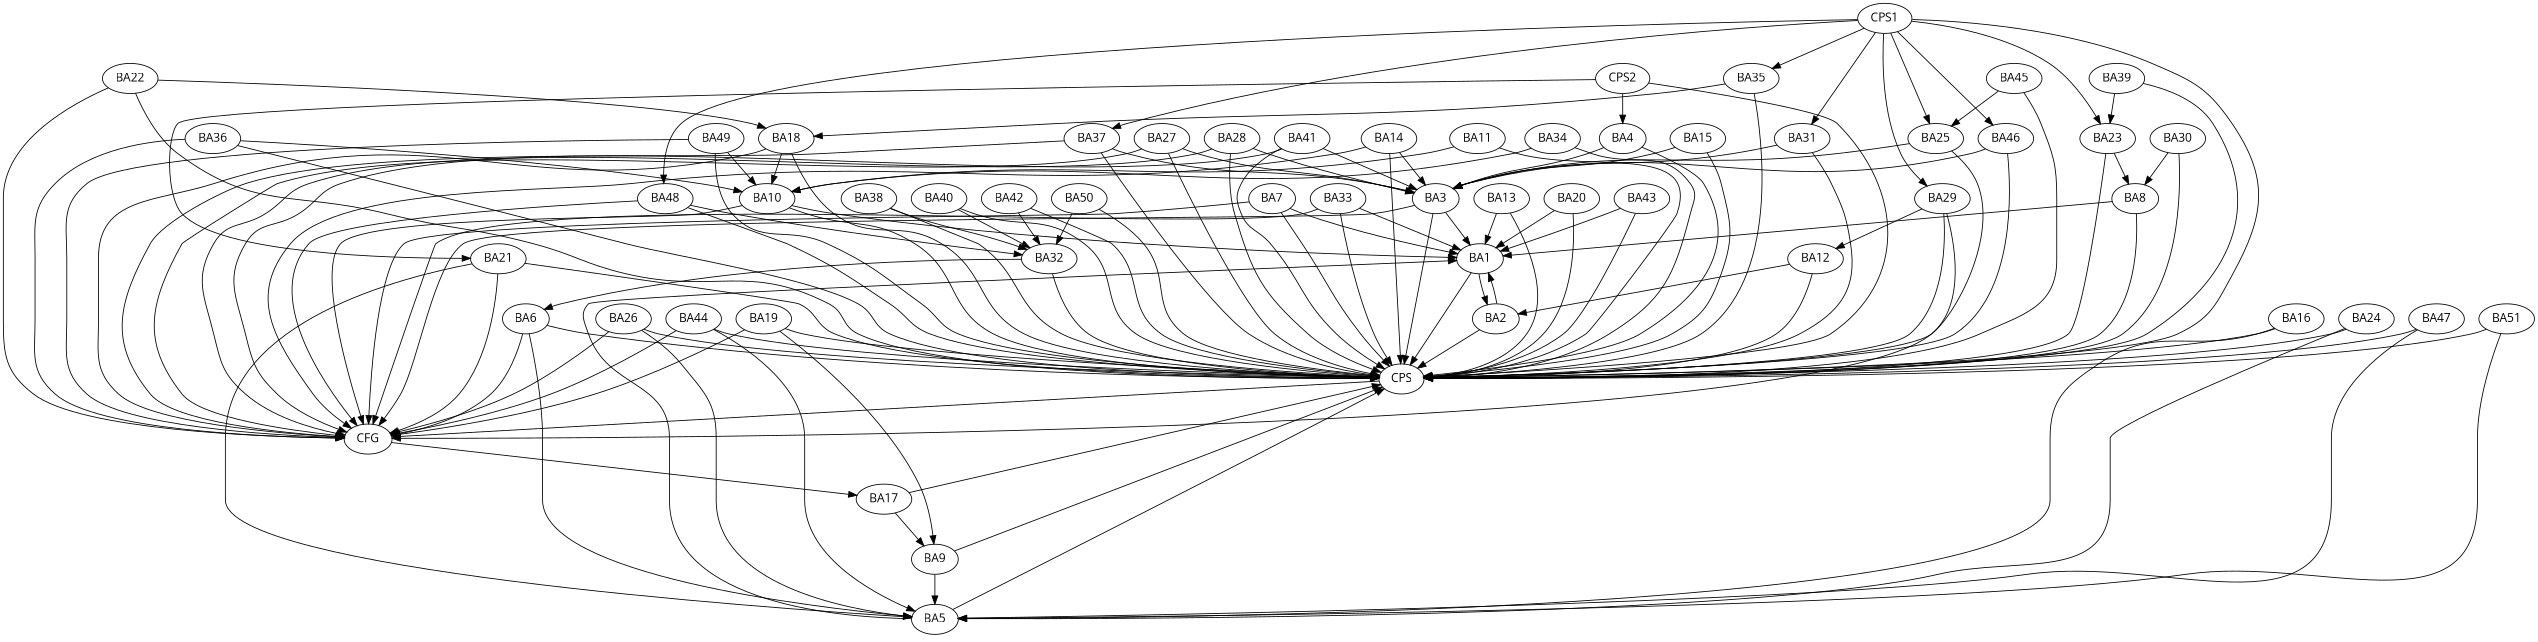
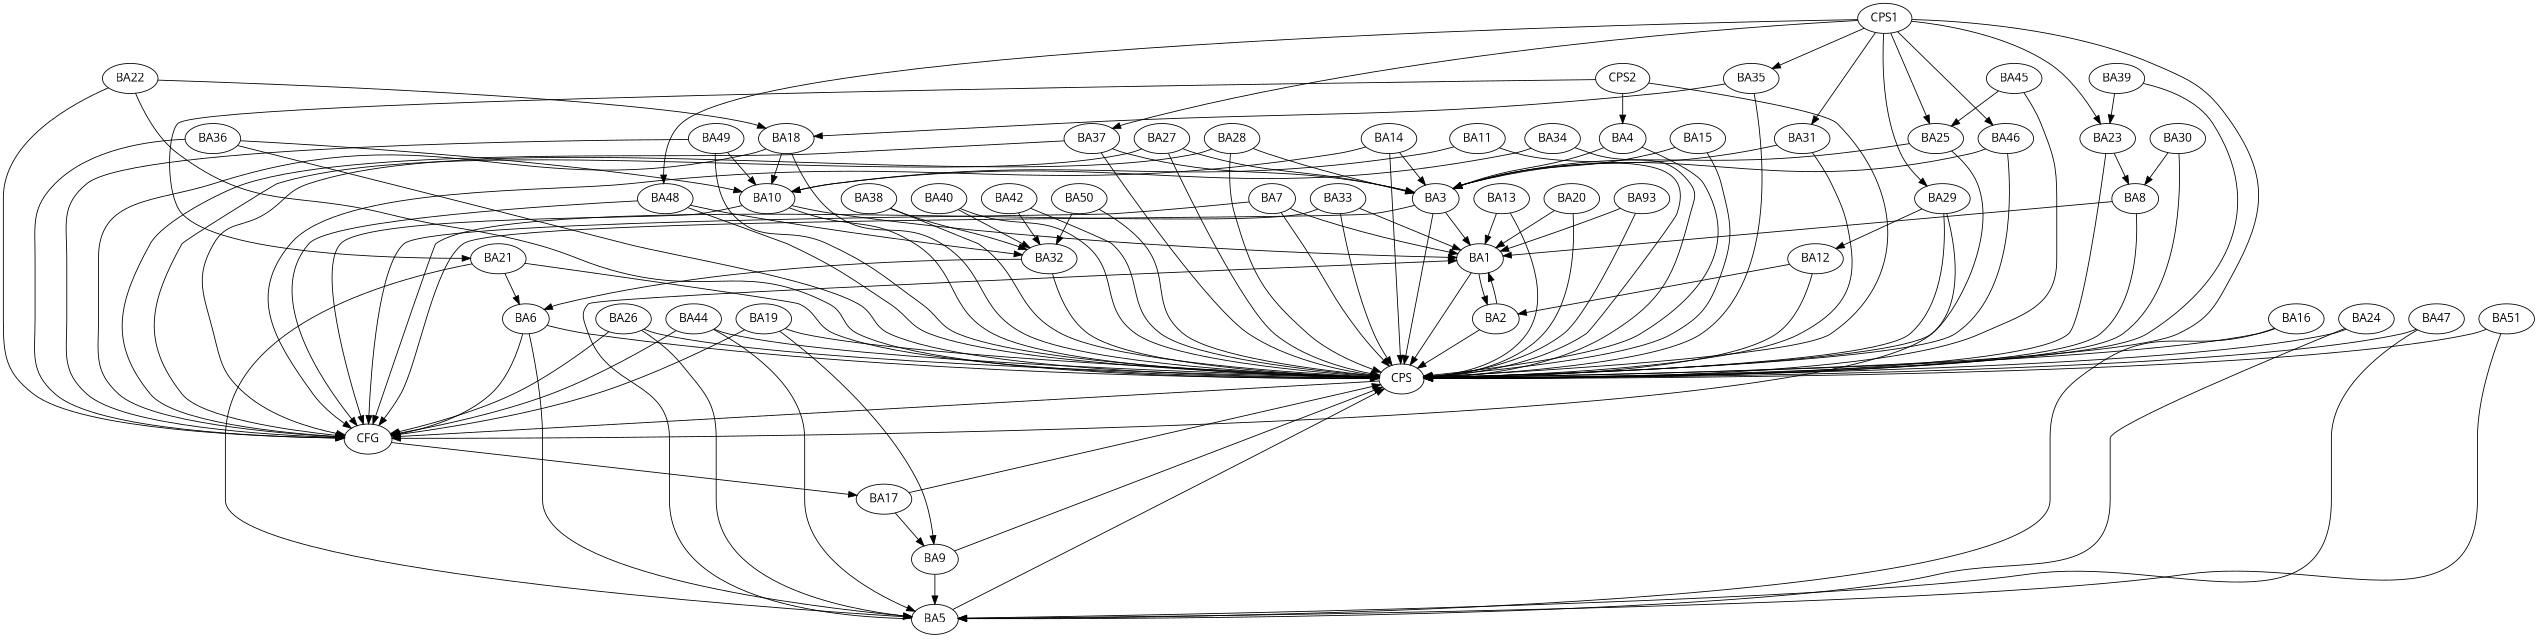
node "BA41": removed
node "BA43": label "BA43" -> "BA93"
edge "BA21" -> "CFG": now "BA21" -> "BA6"
